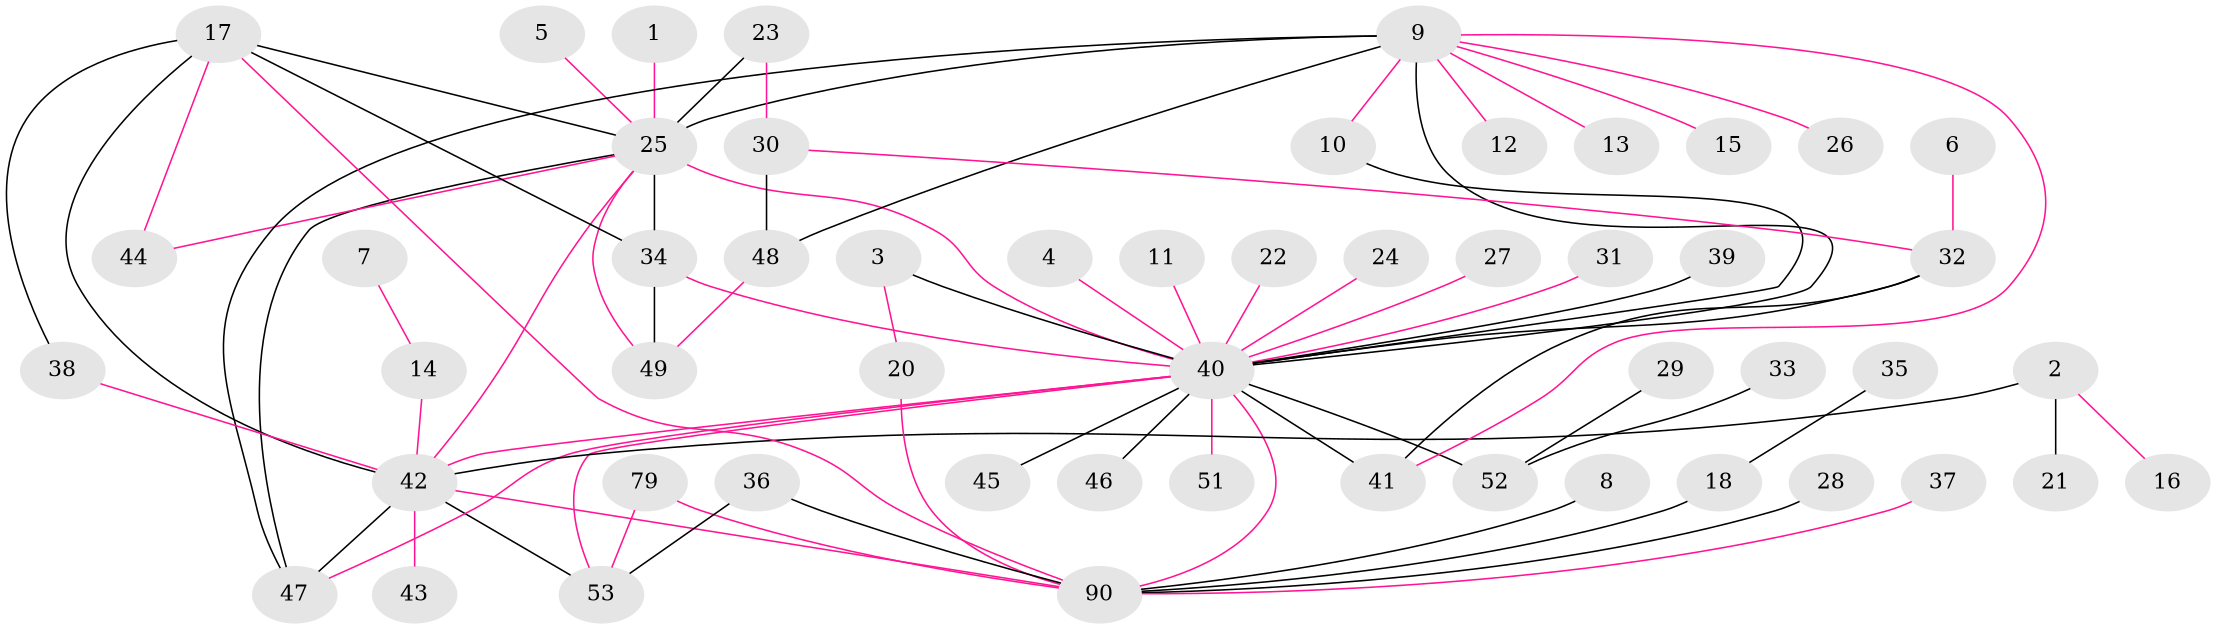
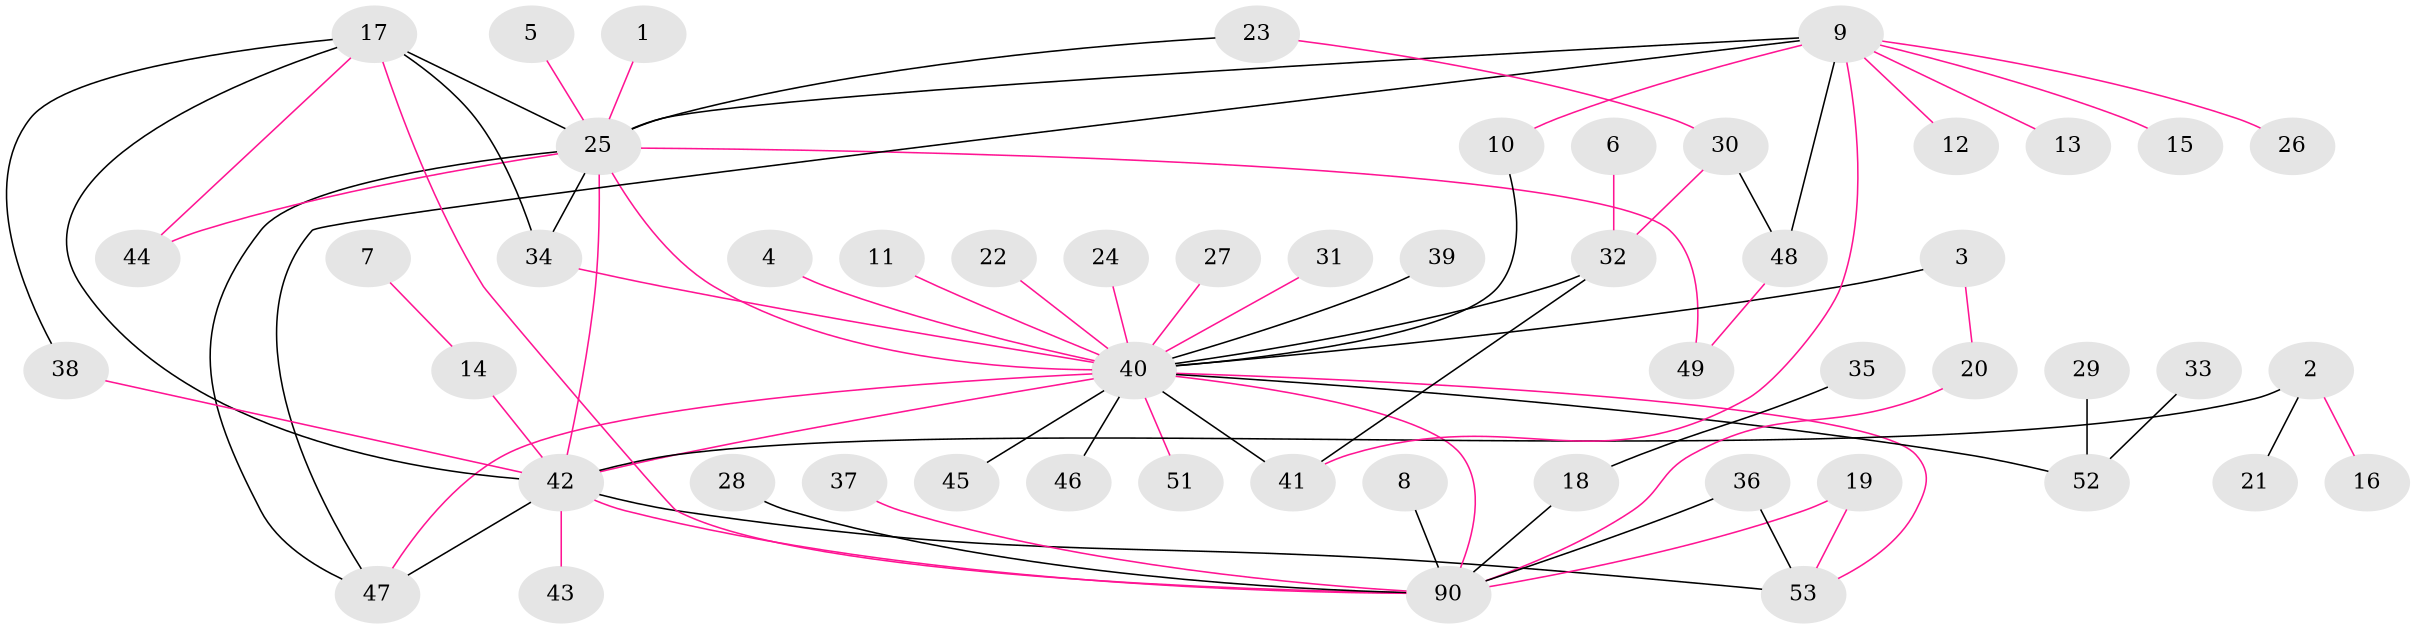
edge "9" -- "40": removed
edge "34" -- "49": removed
node "79": label "79" -> "19"
